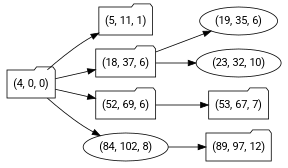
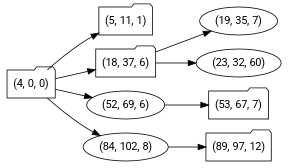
node "(19, 35, 6)": label "(19, 35, 6)" -> "(19, 35, 7)"
node "(23, 32, 10)": label "(23, 32, 10)" -> "(23, 32, 60)"
node "(52, 69, 6)": shape folder -> ellipse
